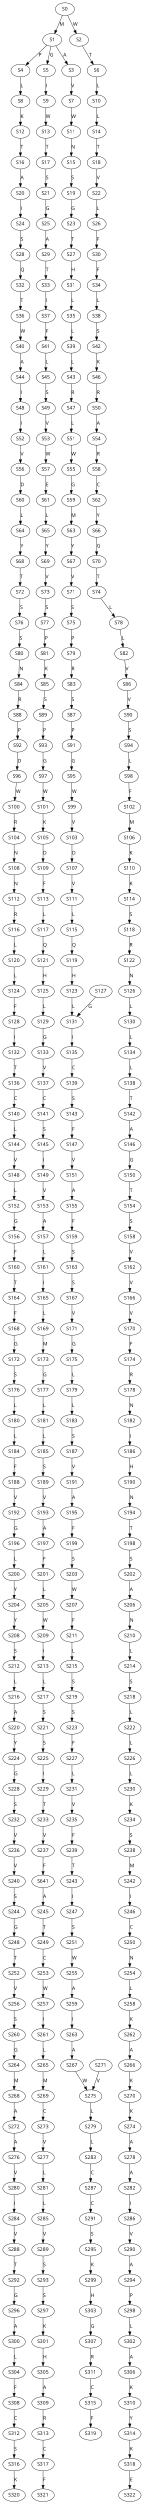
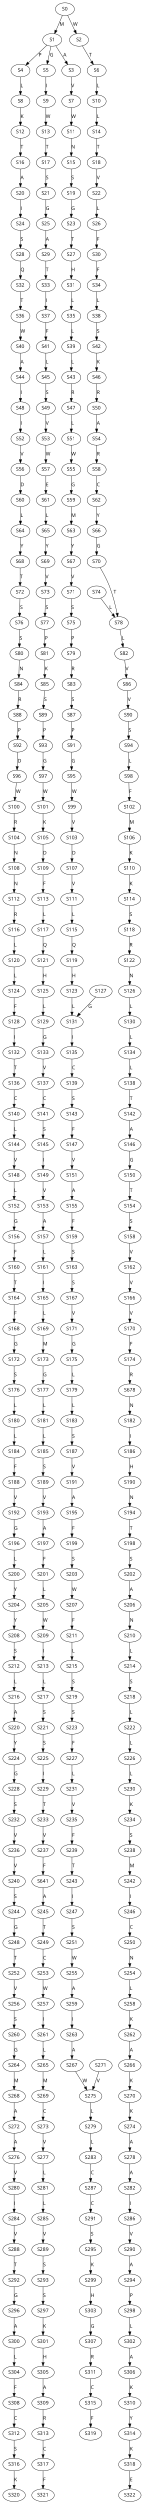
edge "S70" -> "S74": now "S70" -> "S78"
node "S178": label "S178" -> "S678"
